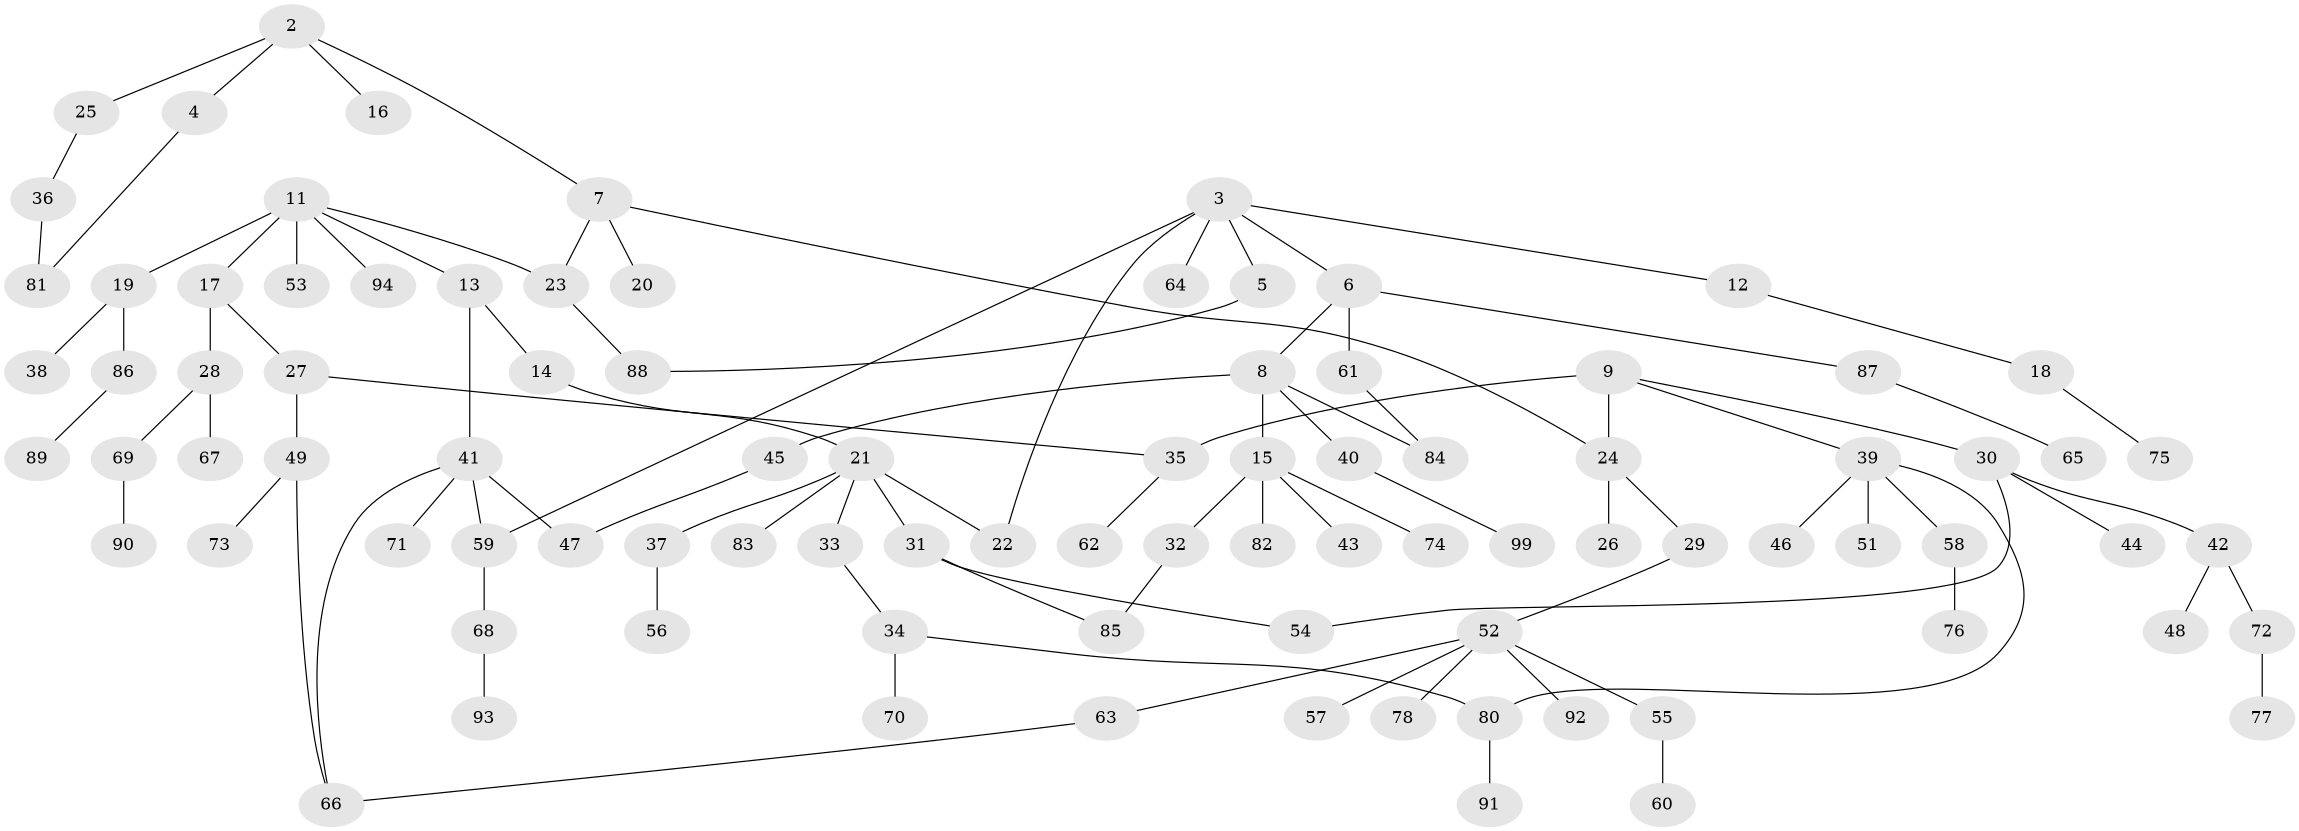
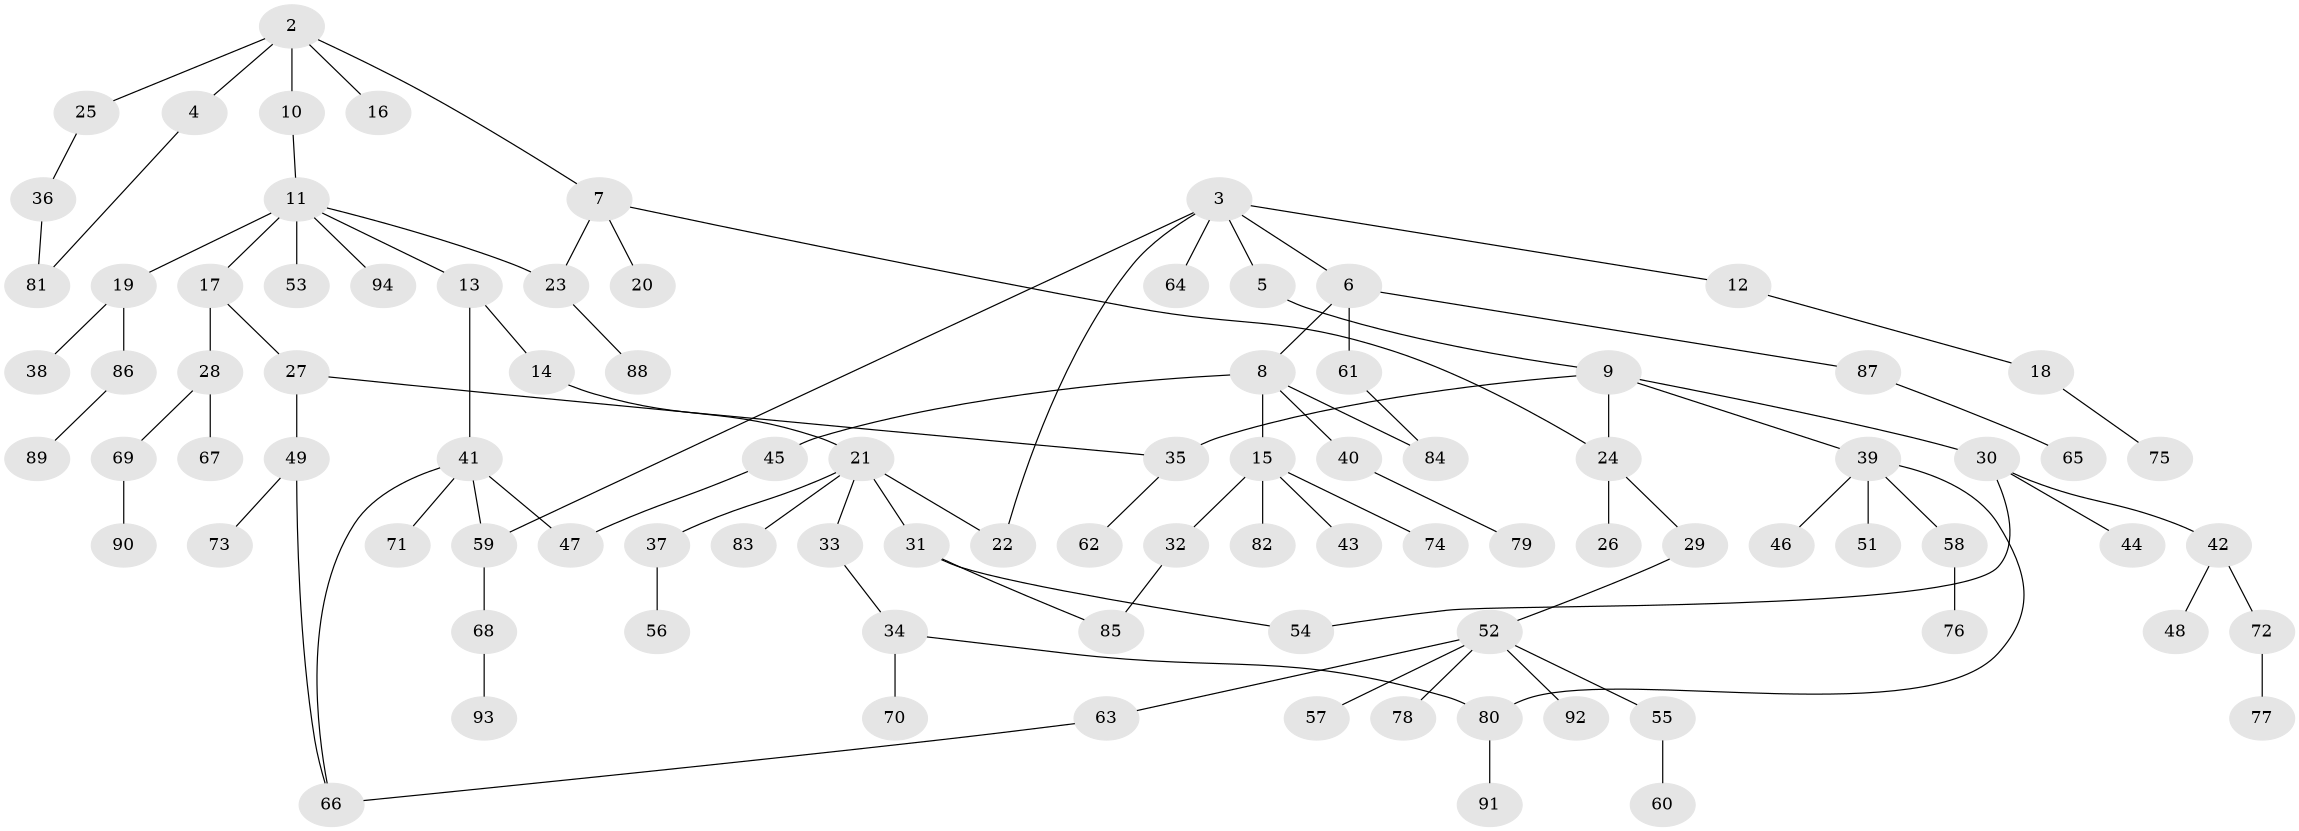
node "10": added
edge "5" -- "88": now "5" -- "9"
node "99": label "99" -> "79"
